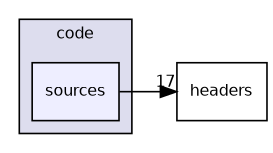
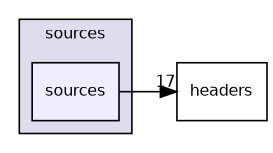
cluster "code": label "code" -> "sources"
